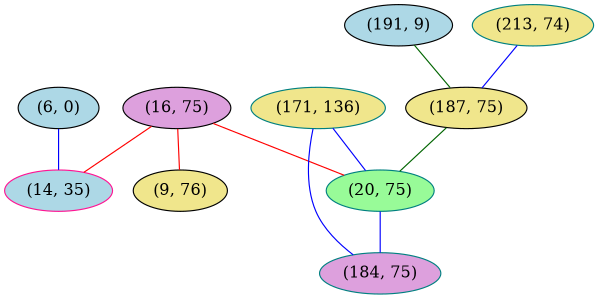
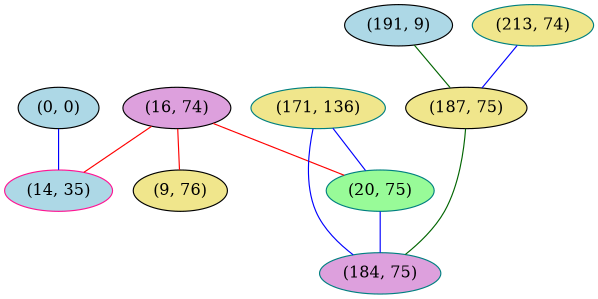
node "(6, 0)": label "(6, 0)" -> "(0, 0)"
node "(16, 75)": label "(16, 75)" -> "(16, 74)"
edge "(187, 75)" -- "(20, 75)": now "(187, 75)" -- "(184, 75)"
